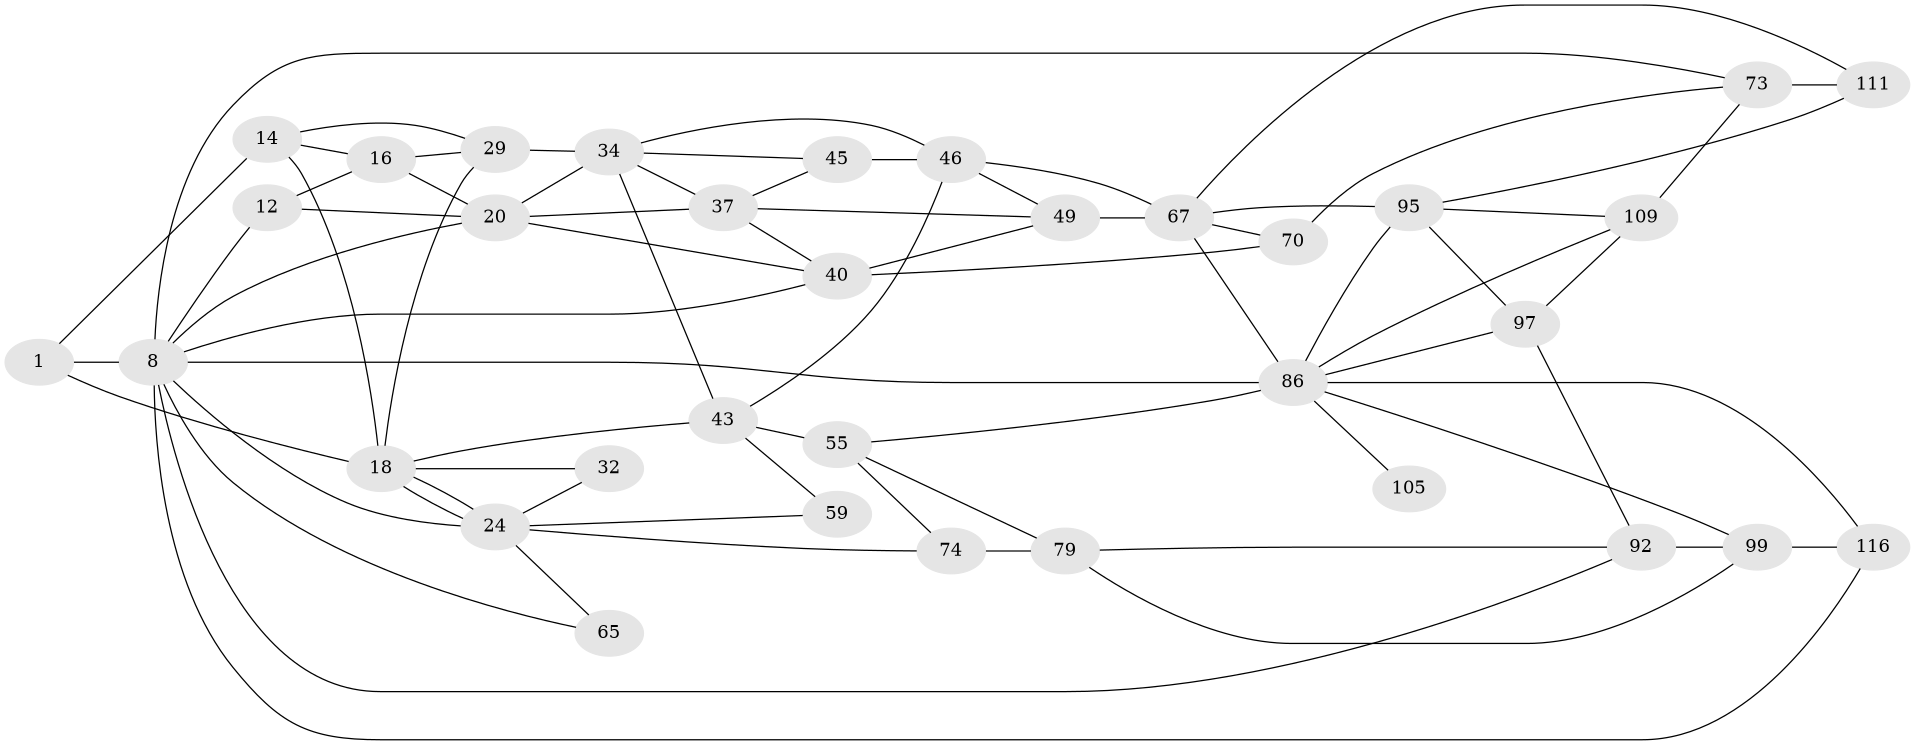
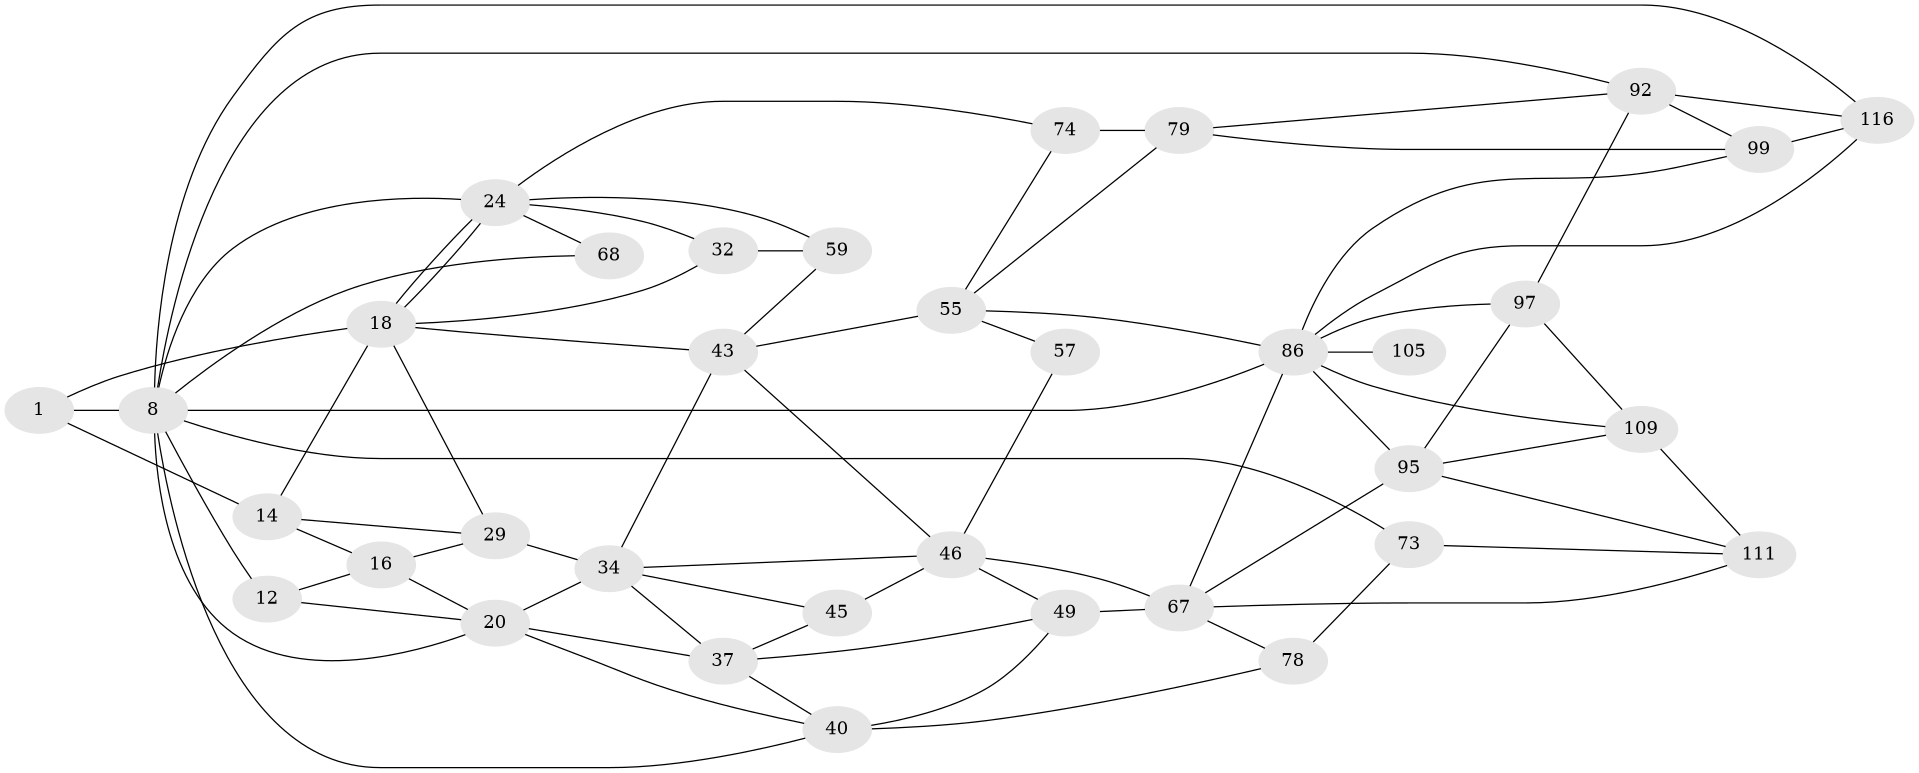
edge "92" -- "116": added
edge "73" -- "109": now "111" -- "109"
node "70": label "70" -> "78"
edge "32" -- "59": added
node "57": added
node "65": label "65" -> "68"
